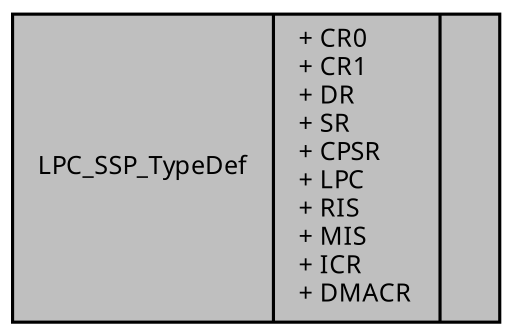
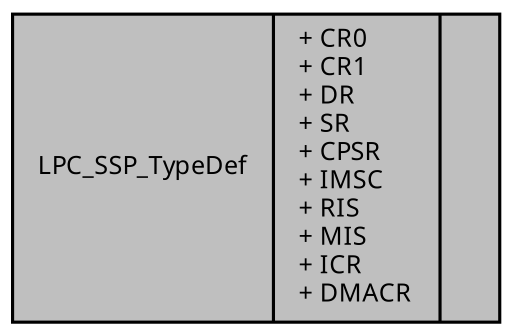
node "LPC_SSP_TypeDef": text "+ LPC" -> "+ IMSC"
